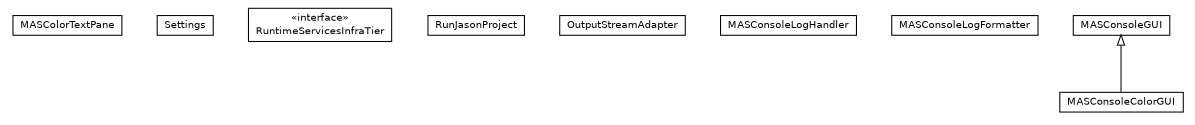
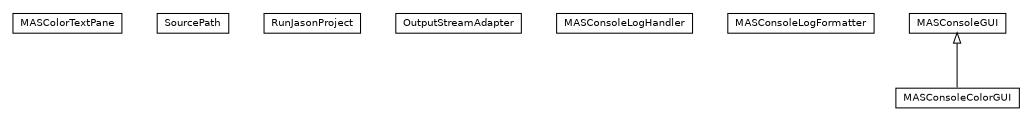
node "SourcePath": added
node "Settings": removed
node "RuntimeServicesInfraTier": removed
